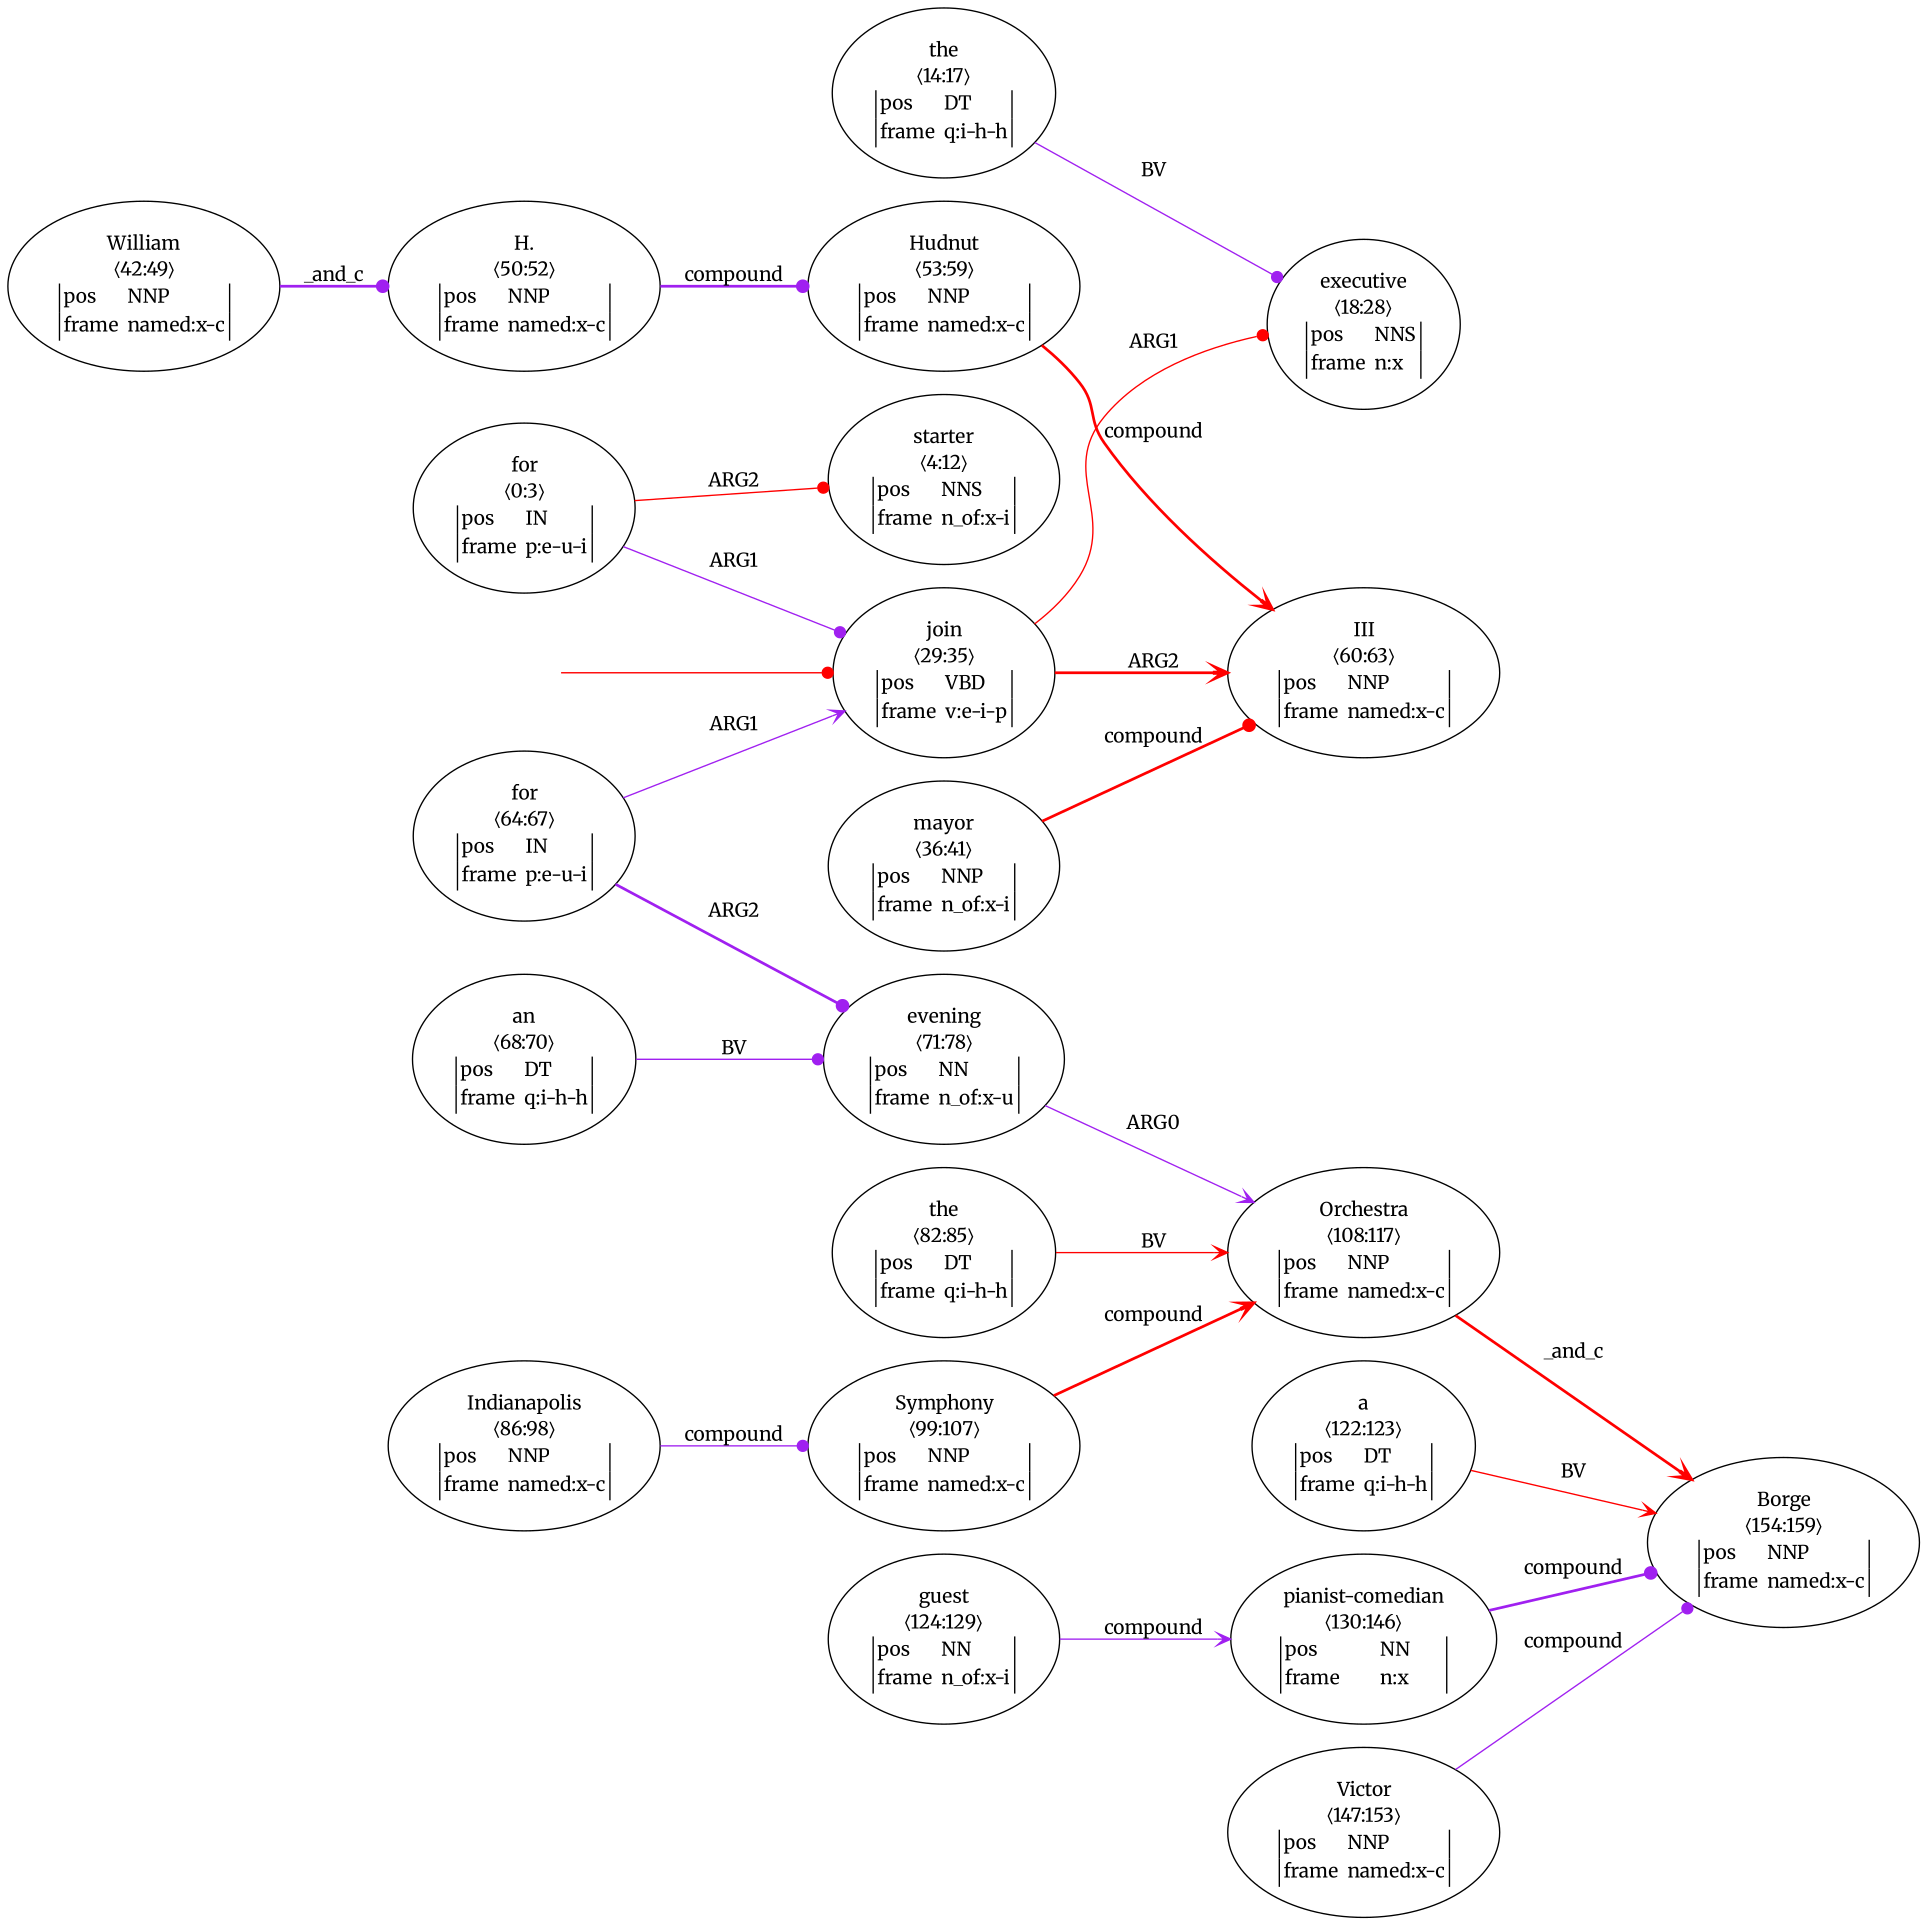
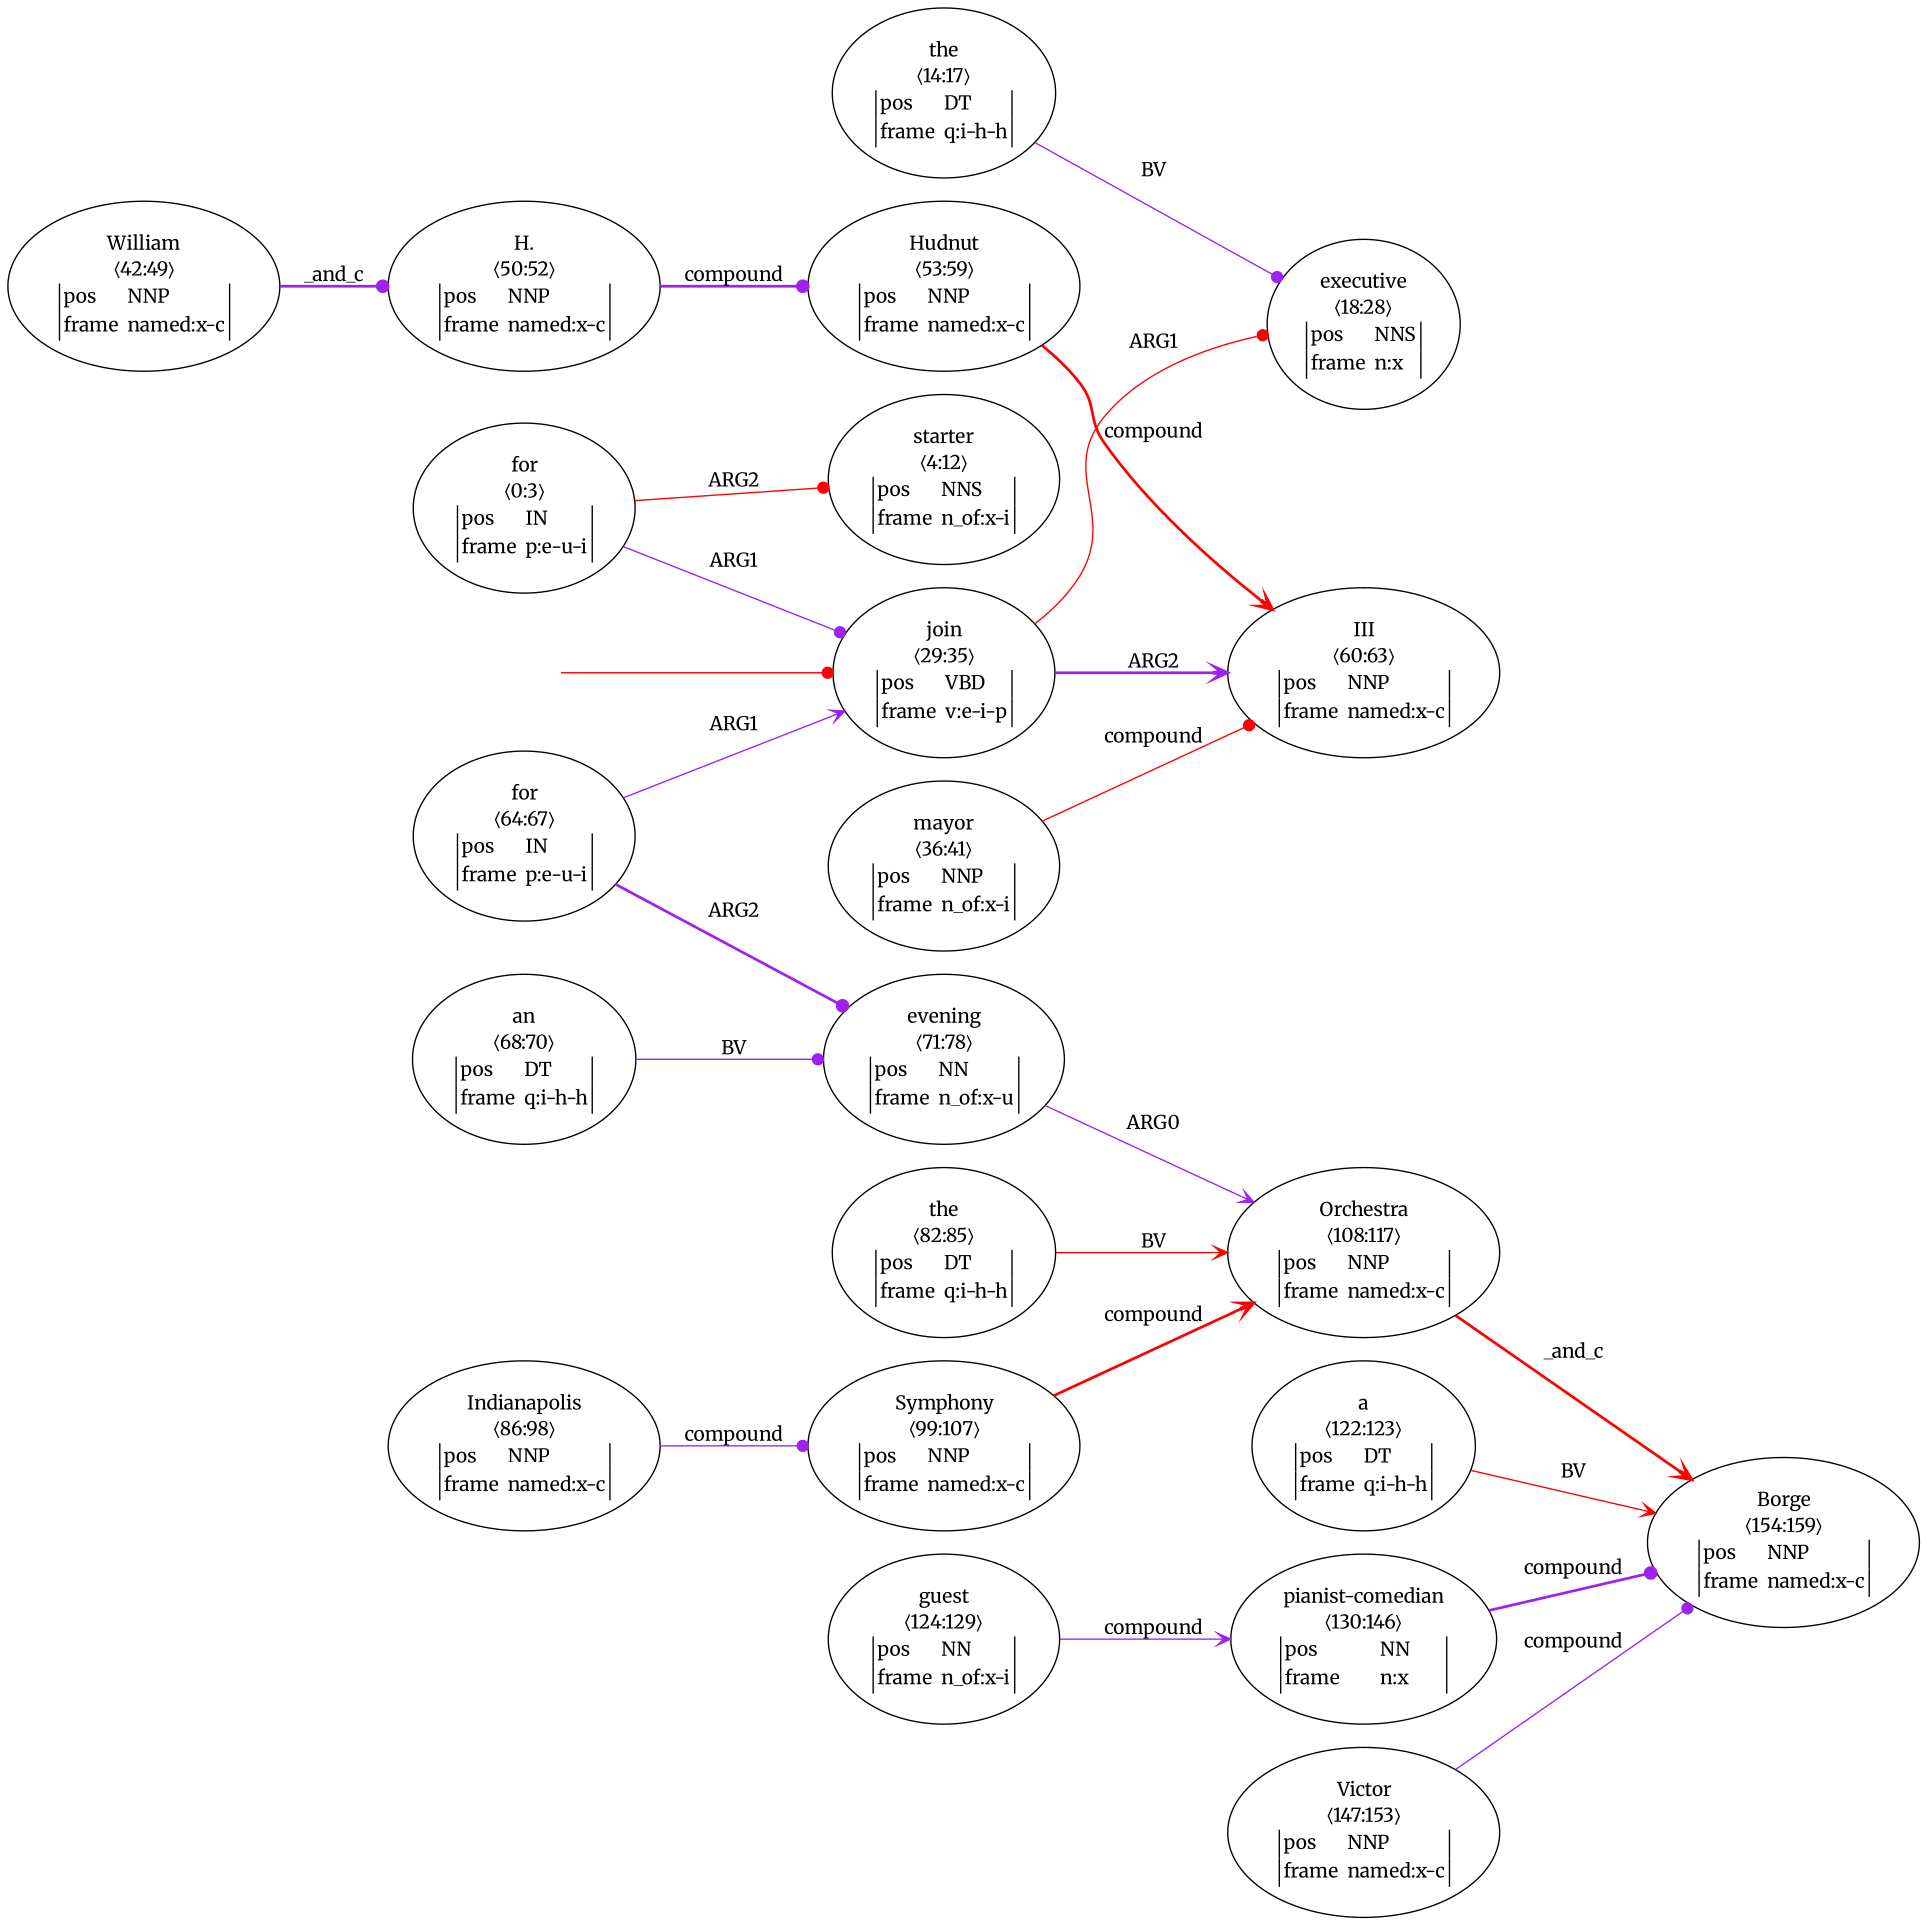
edge "join" -> "III": color red -> purple
edge "mayor" -> "III": style bold -> solid
